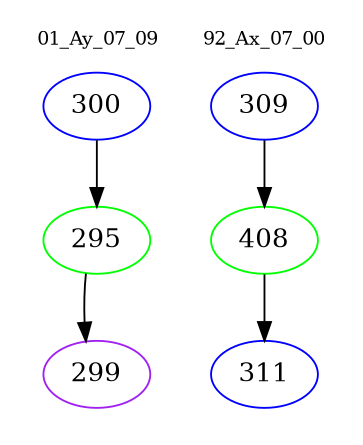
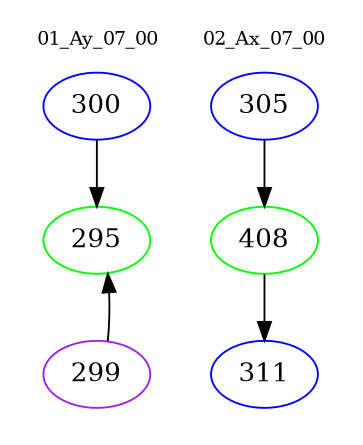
cluster "01_Ay_07_09": label "01_Ay_07_09" -> "01_Ay_07_00"
cluster "92_Ax_07_00": label "92_Ax_07_00" -> "02_Ax_07_00"
node "309": label "309" -> "305"
edge "295" -> "299": reversed
